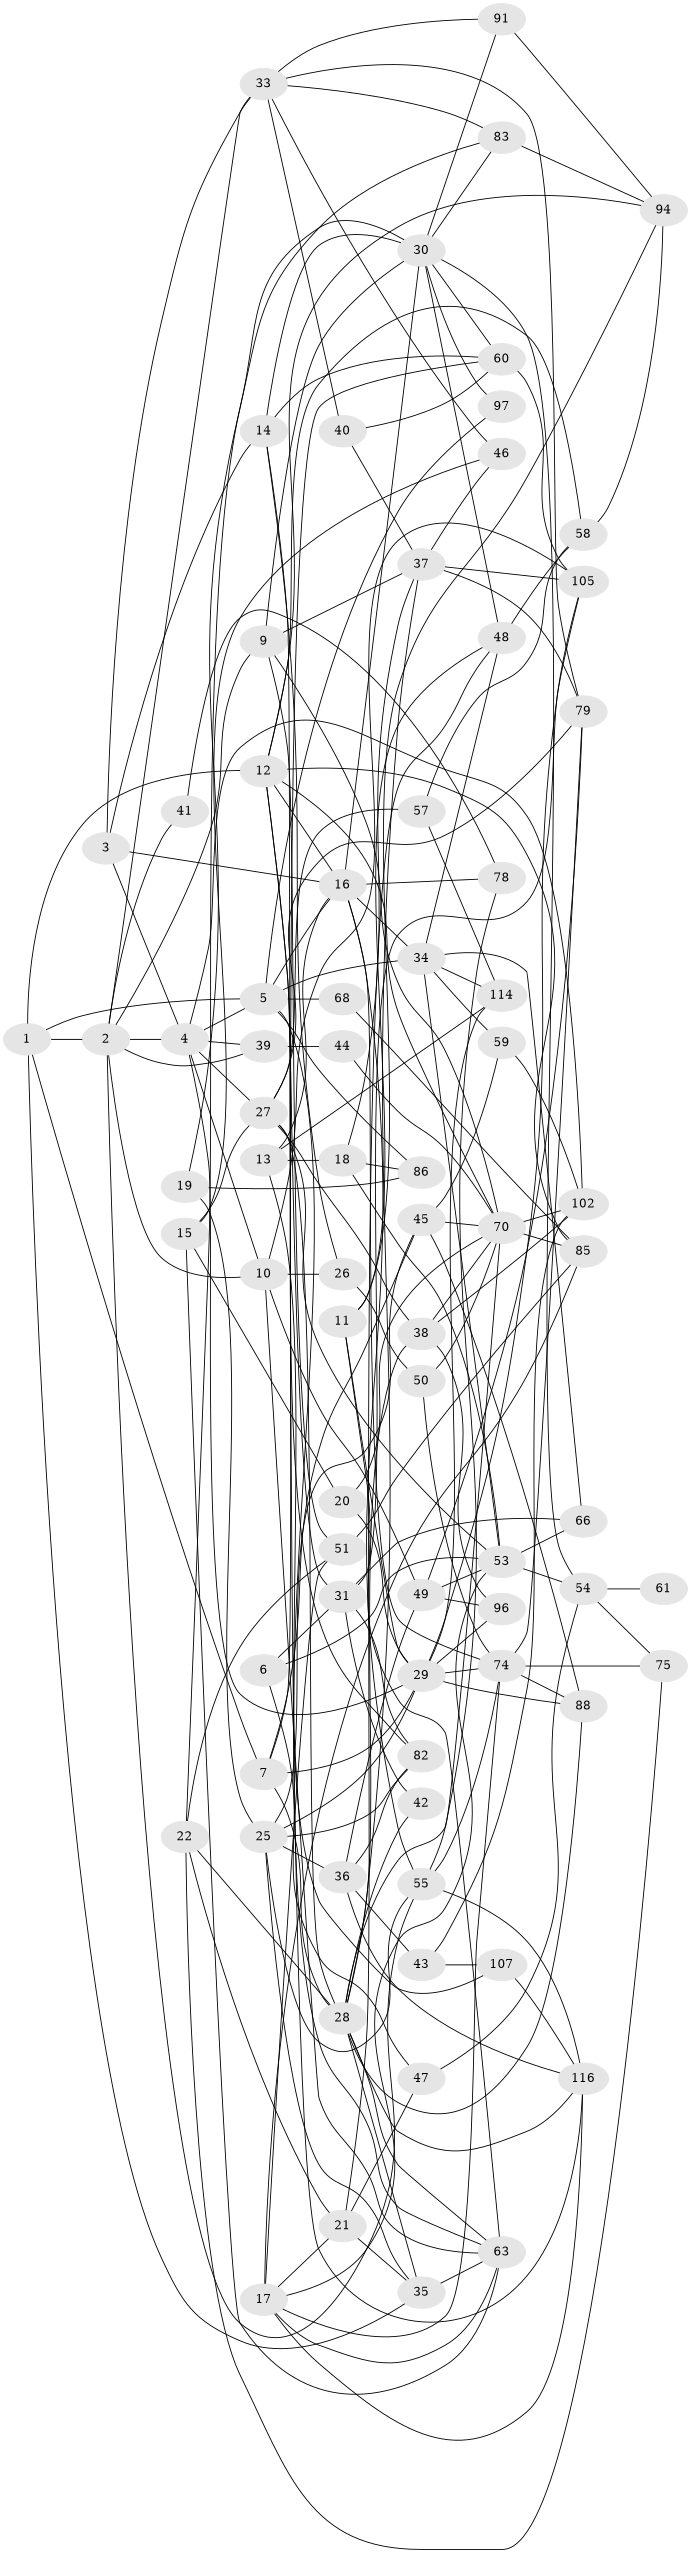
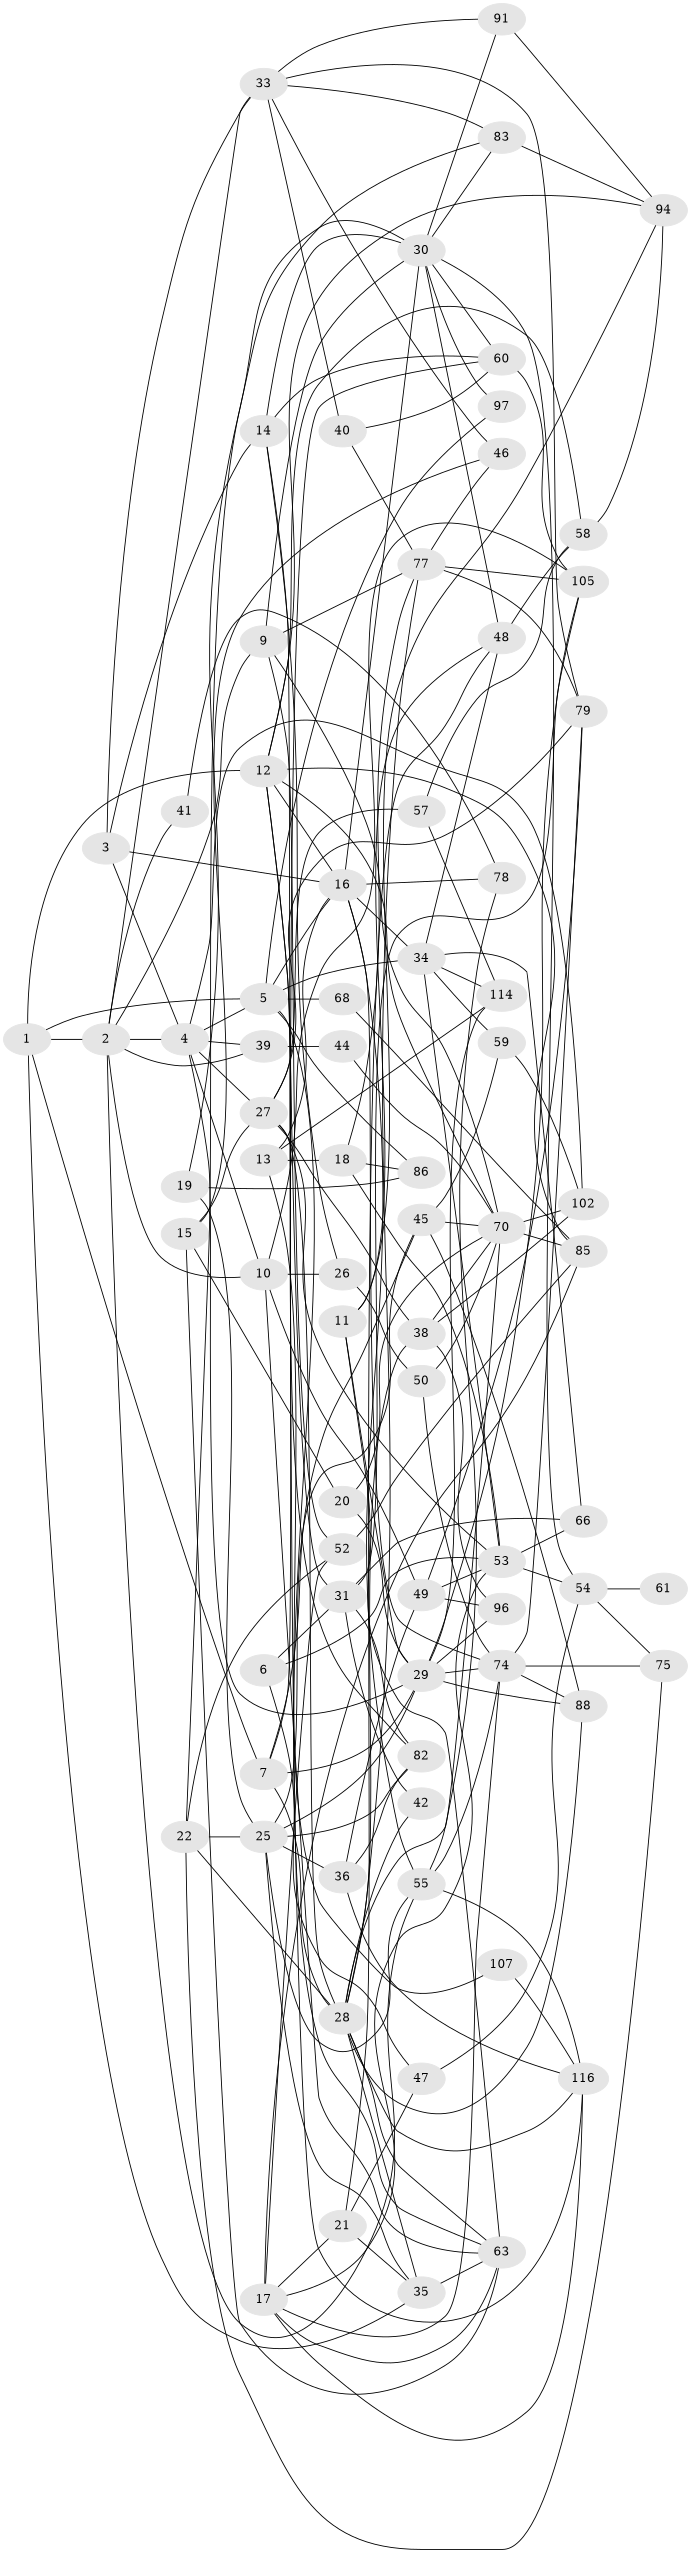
node "37": label "37" -> "77"
node "51": label "51" -> "52"
node "43": removed
edge "22" -- "21": now "22" -- "25"
